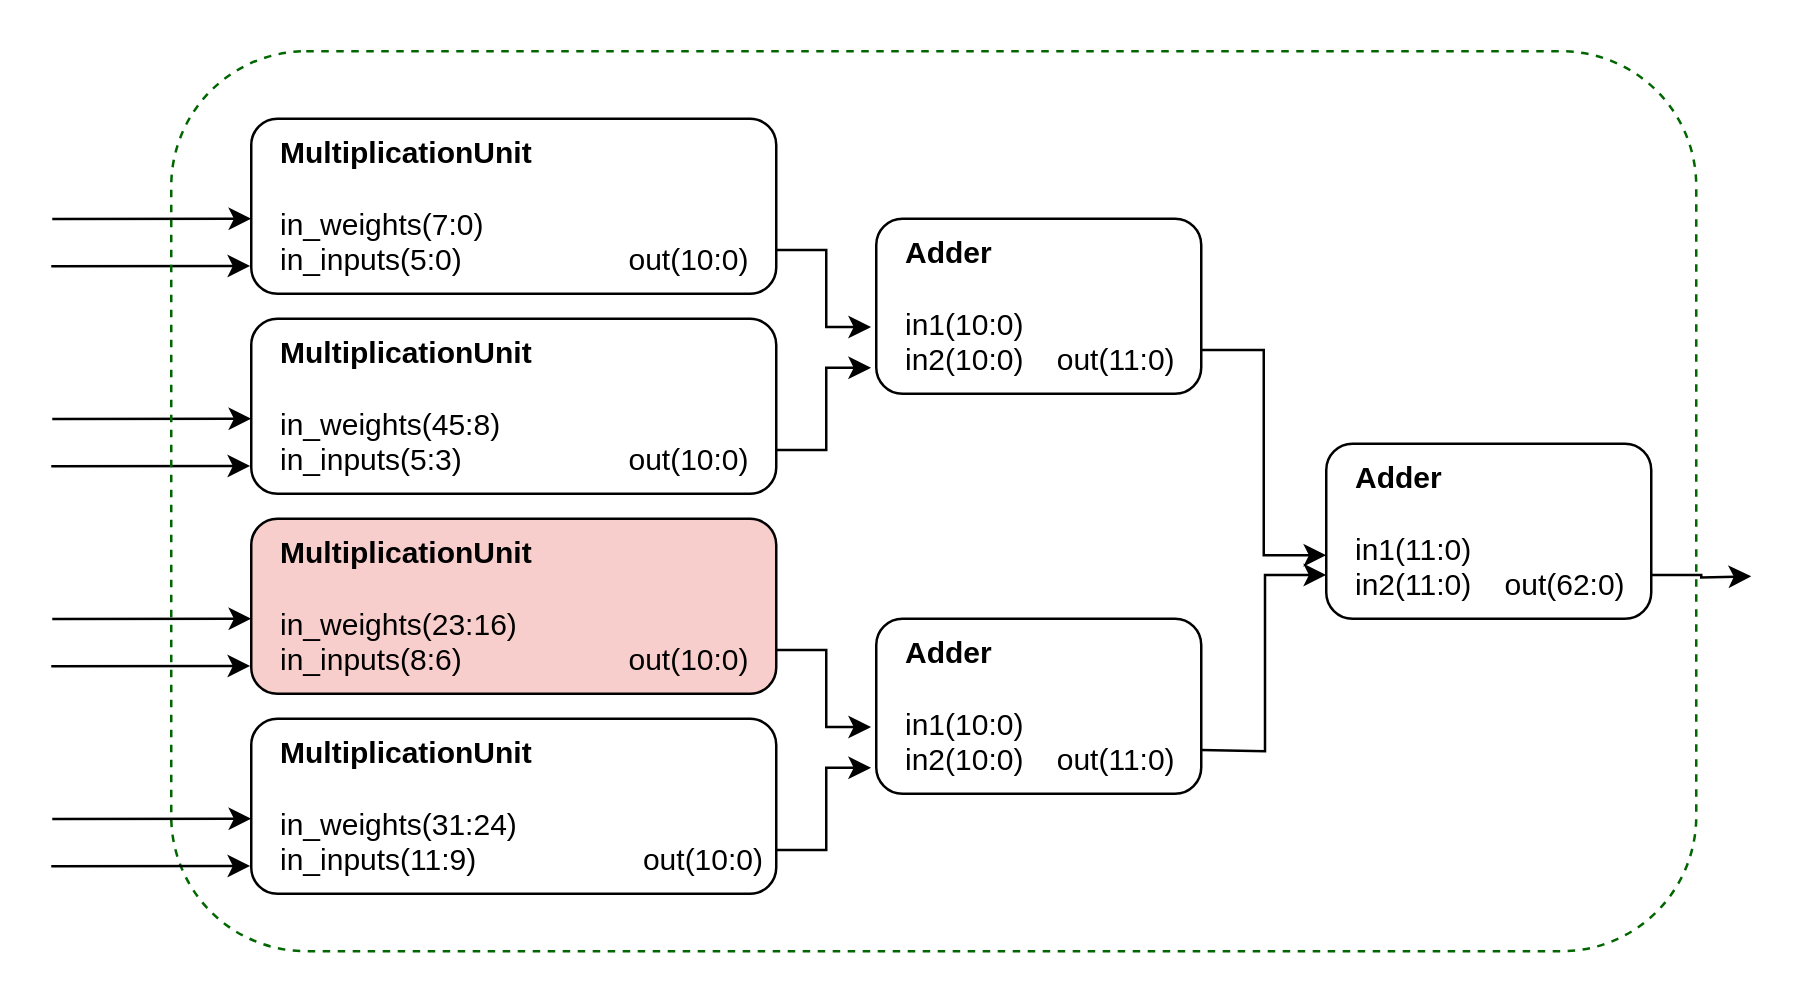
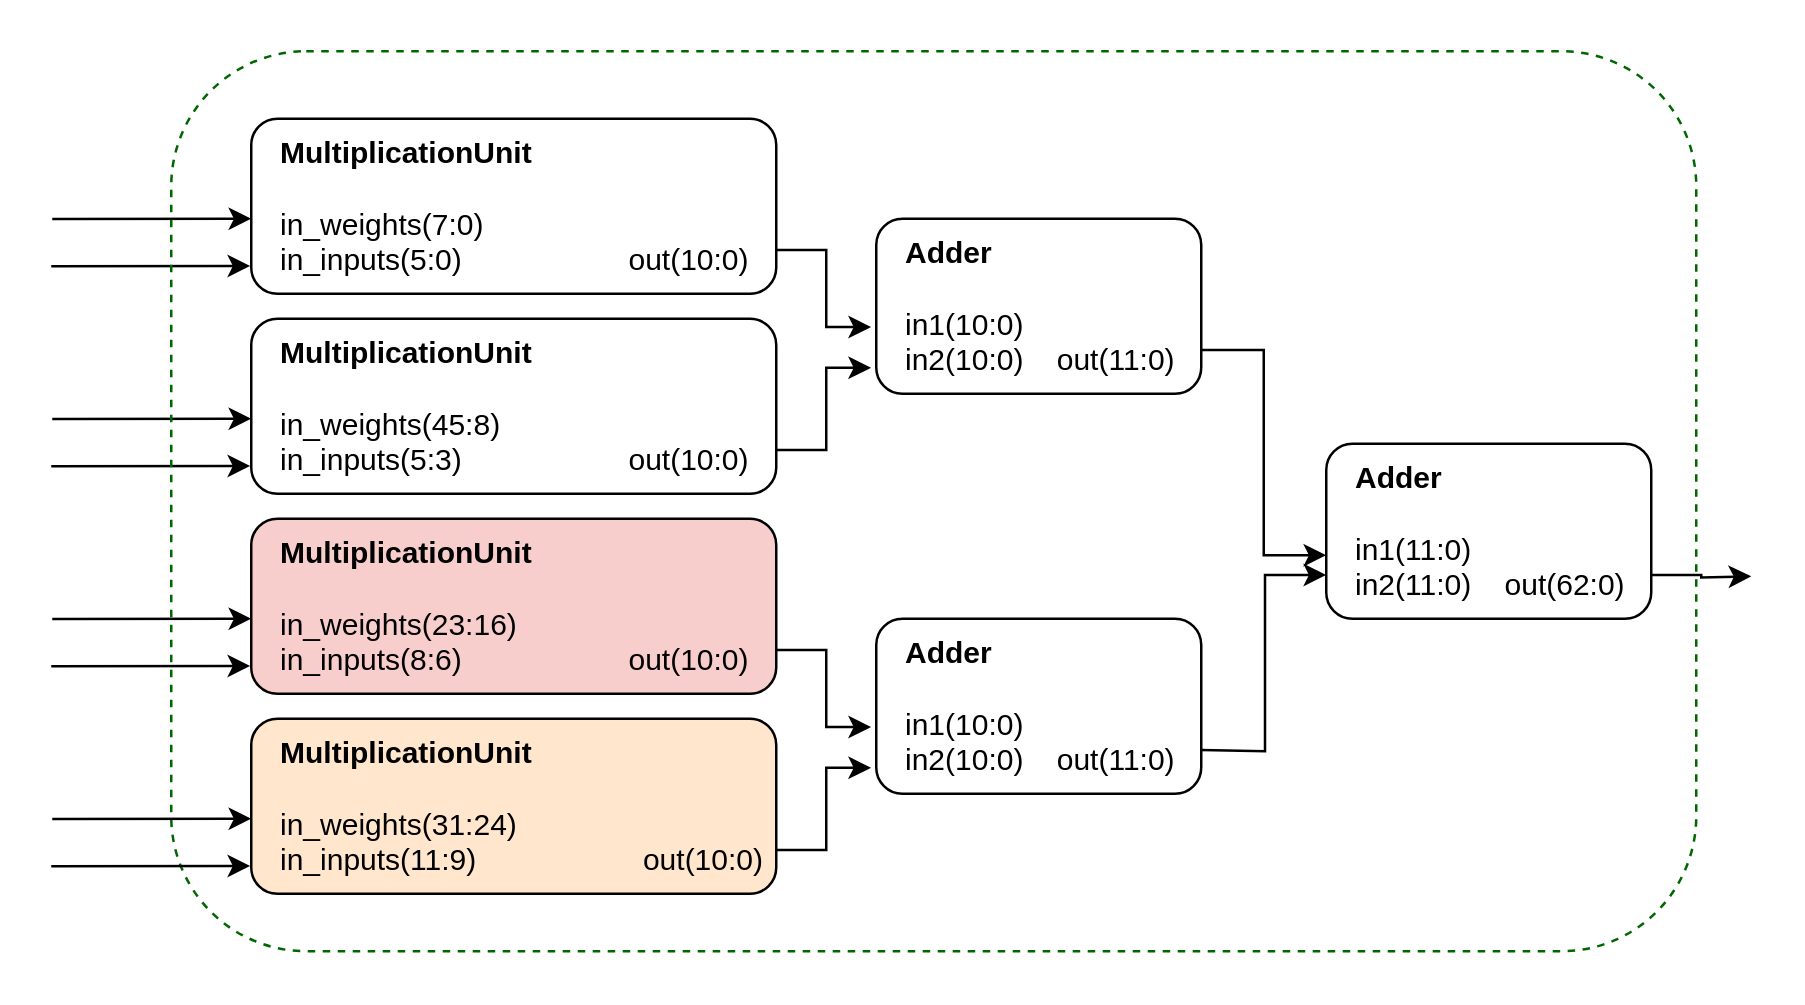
node "MultiplicationUnit in_weights(31:24) in_inputs(11:9) out(10:0)": fillcolor #ffffff -> #ffe6cc
